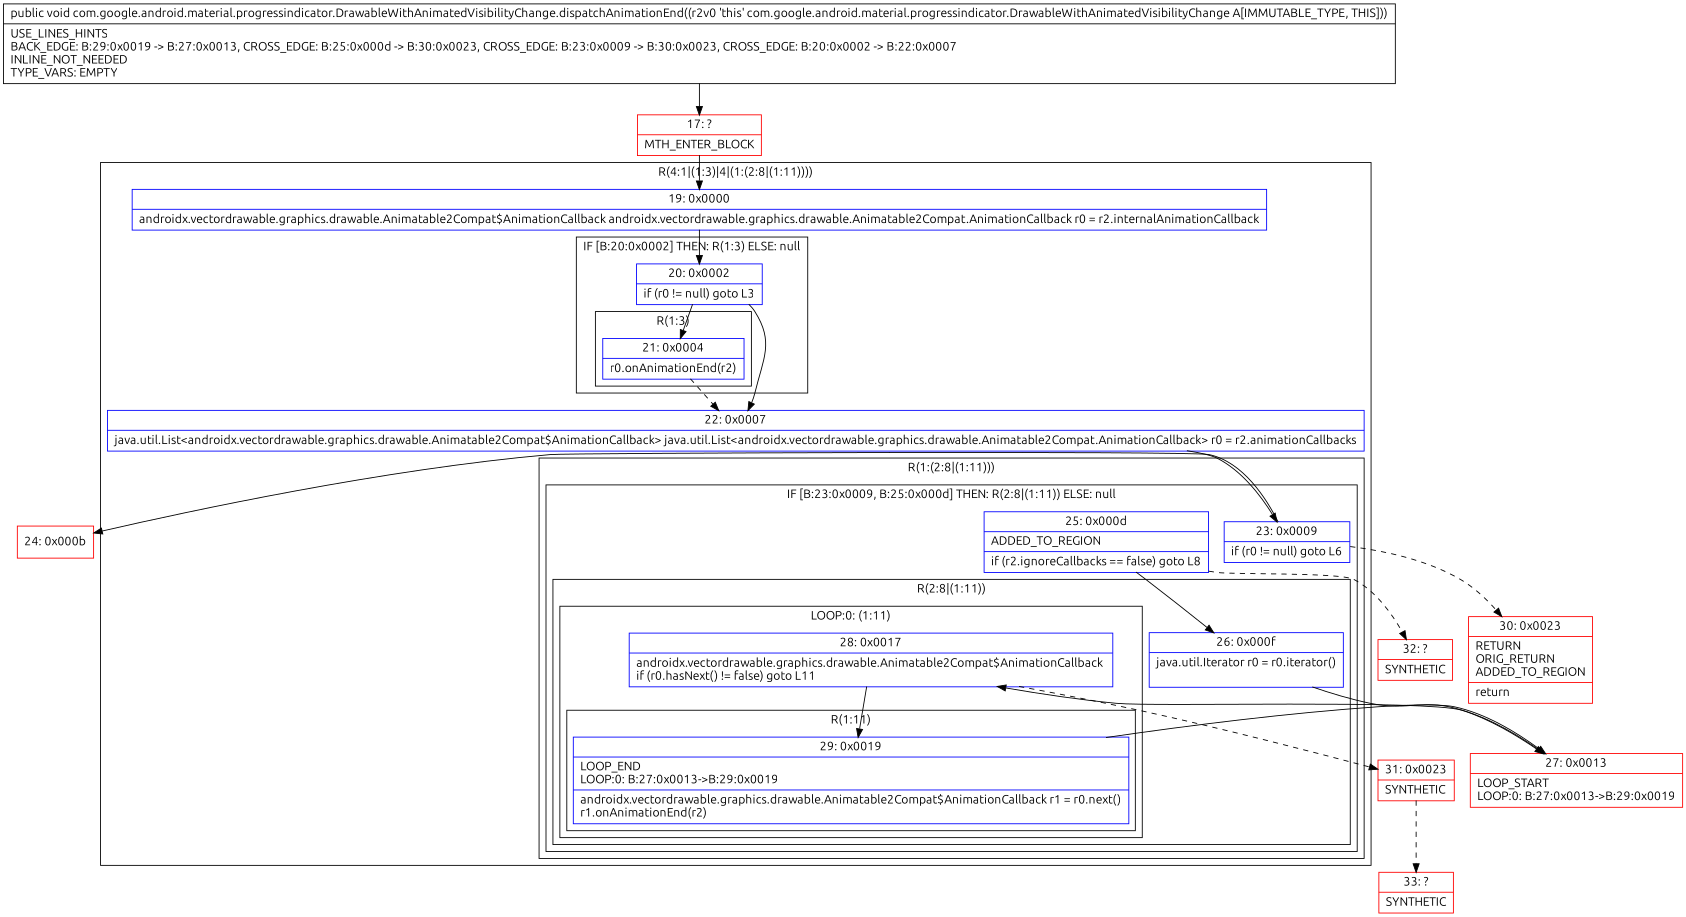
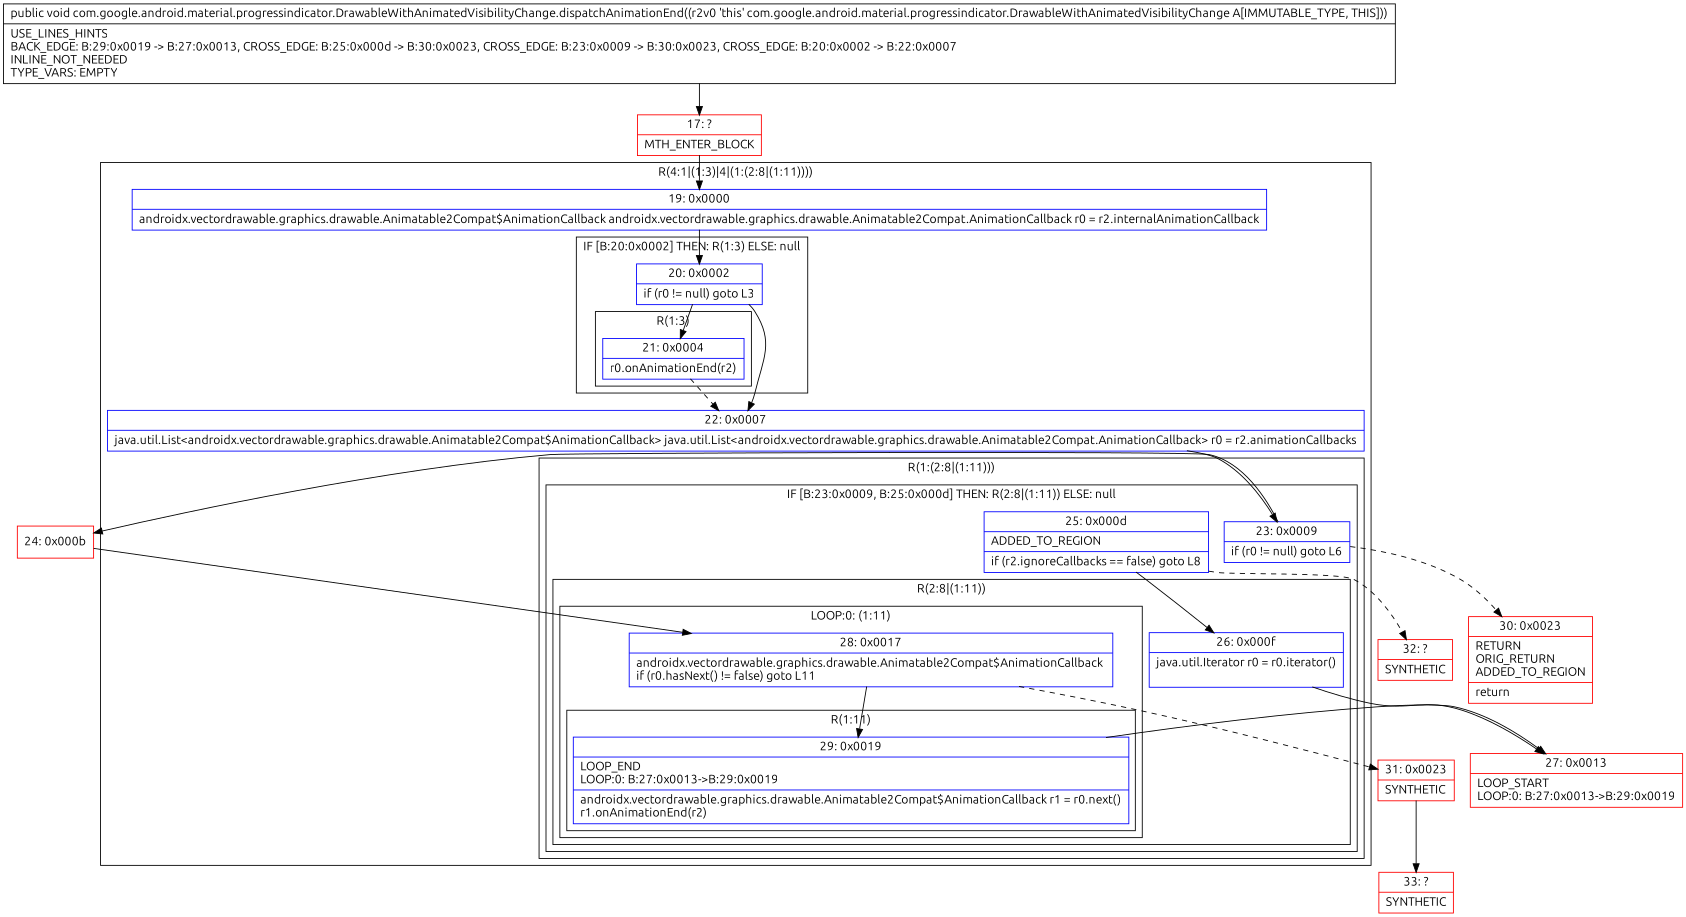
edge "27: 0x0013" -> "28: 0x0017": now "24: 0x000b" -> "28: 0x0017"
edge "31: 0x0023" -> "33: ?": style dashed -> solid
